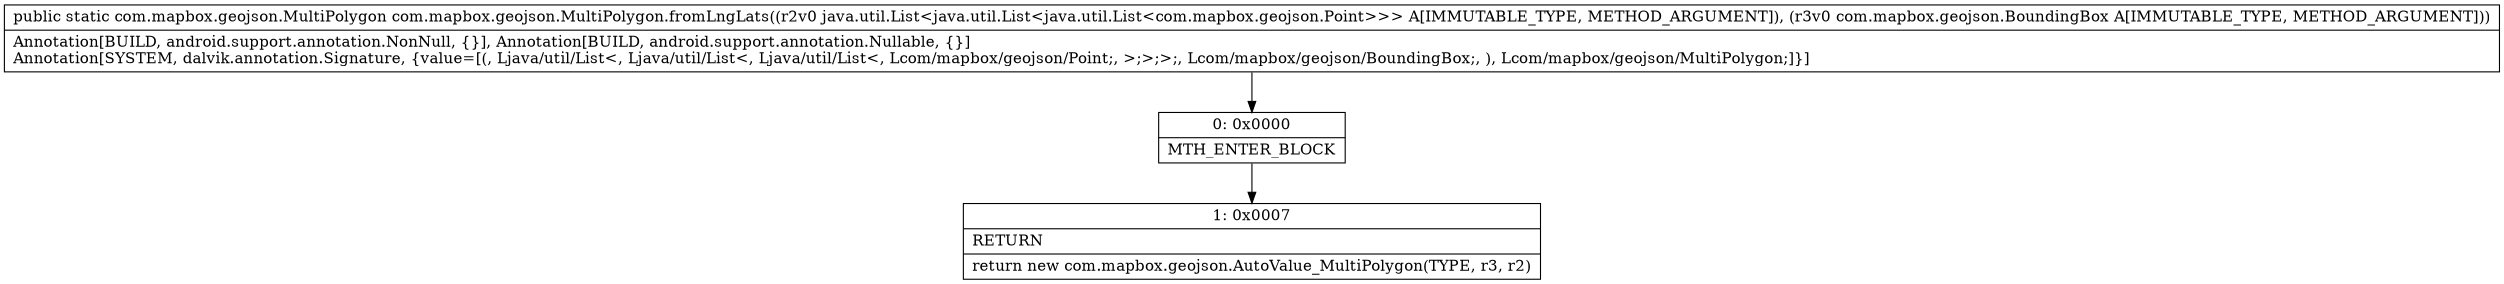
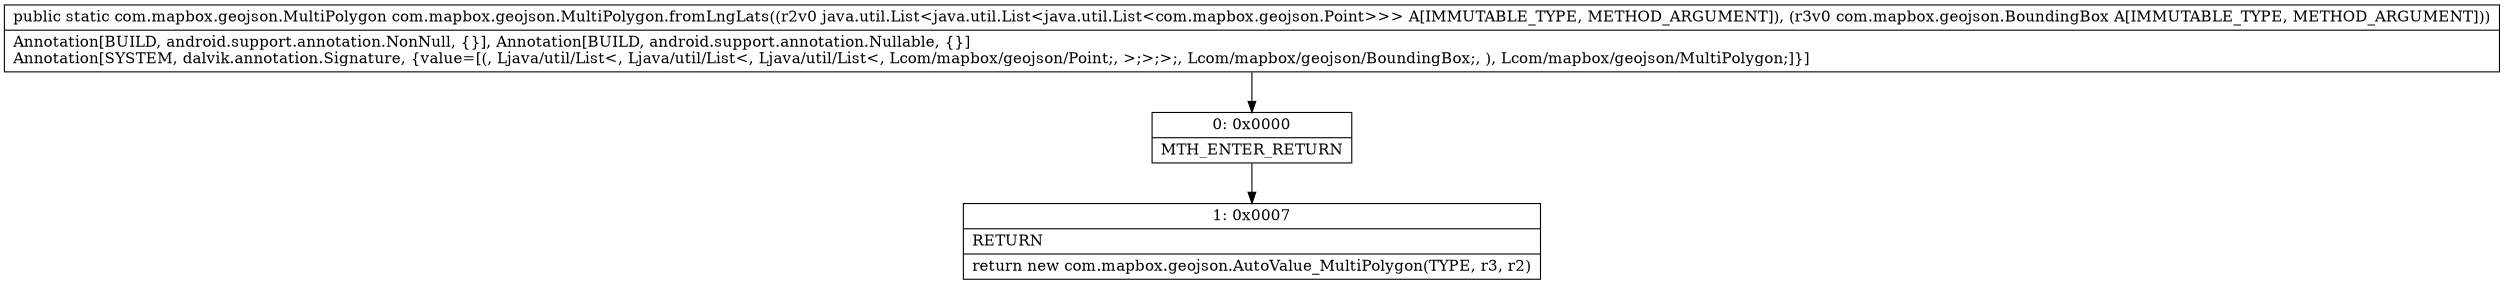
node "0: 0x0000": text "MTH_ENTER_BLOCK" -> "MTH_ENTER_RETURN"
